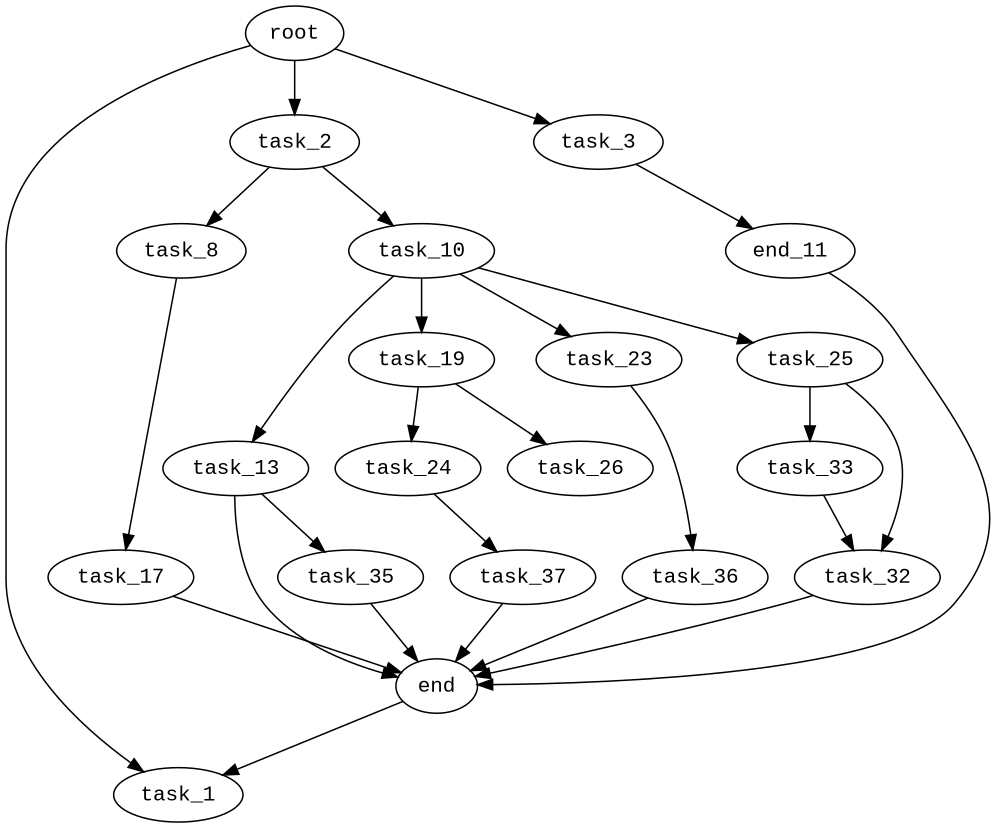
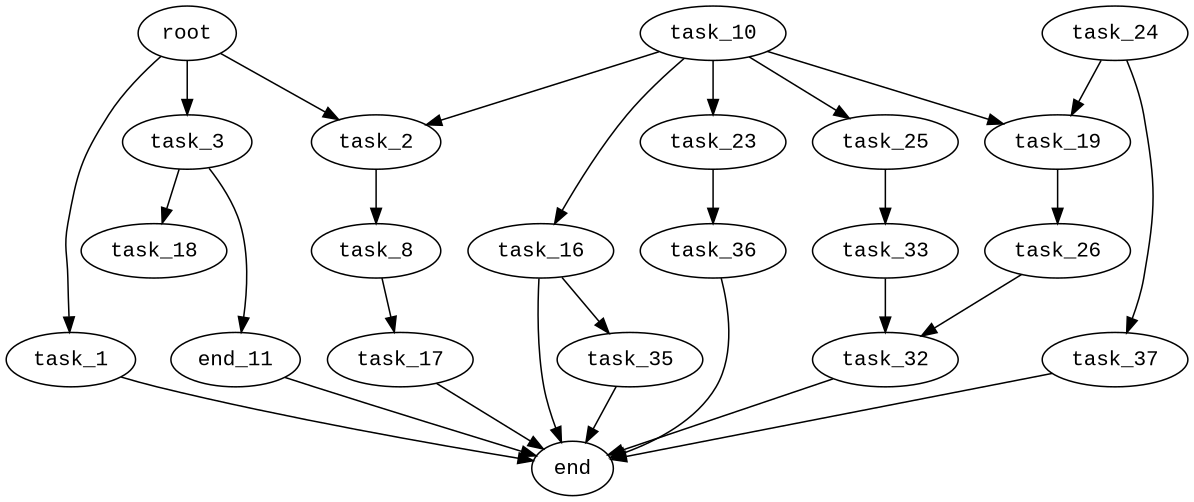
edge "task_2" -> "task_10": reversed
node "task_18": added
edge "task_19" -> "task_24": reversed
edge "task_25" -> "task_32": now "task_26" -> "task_32"
node "task_13": label "task_13" -> "task_16"
edge "end" -> "task_1": reversed
